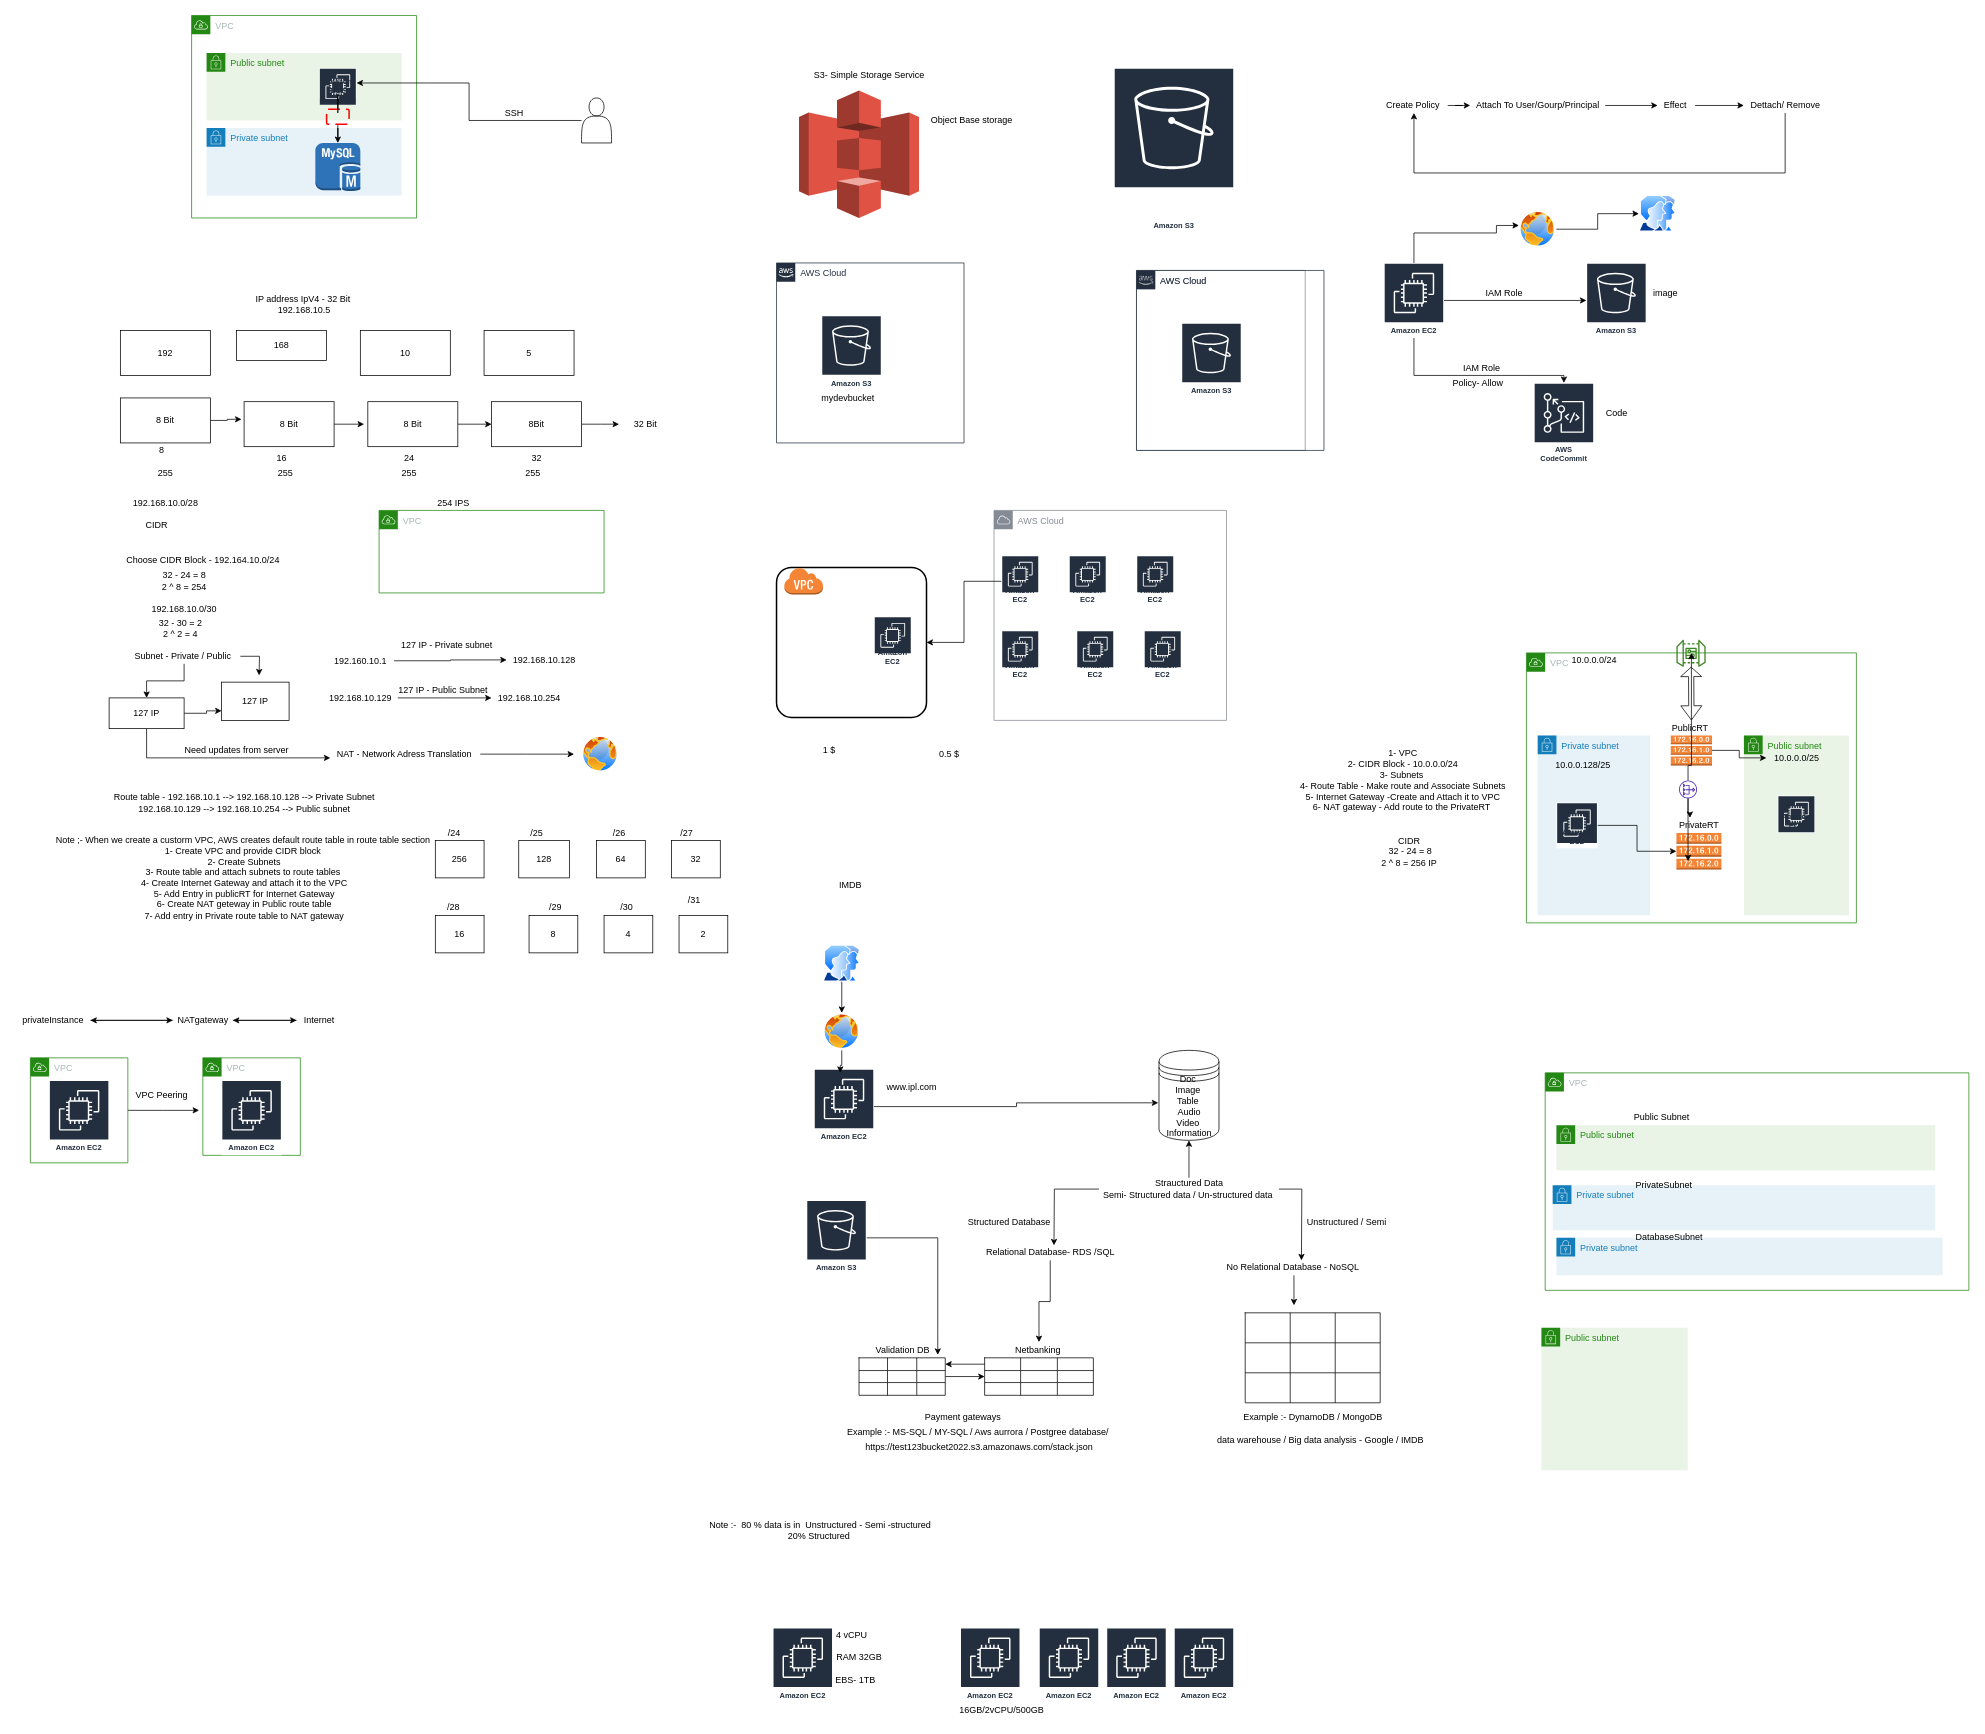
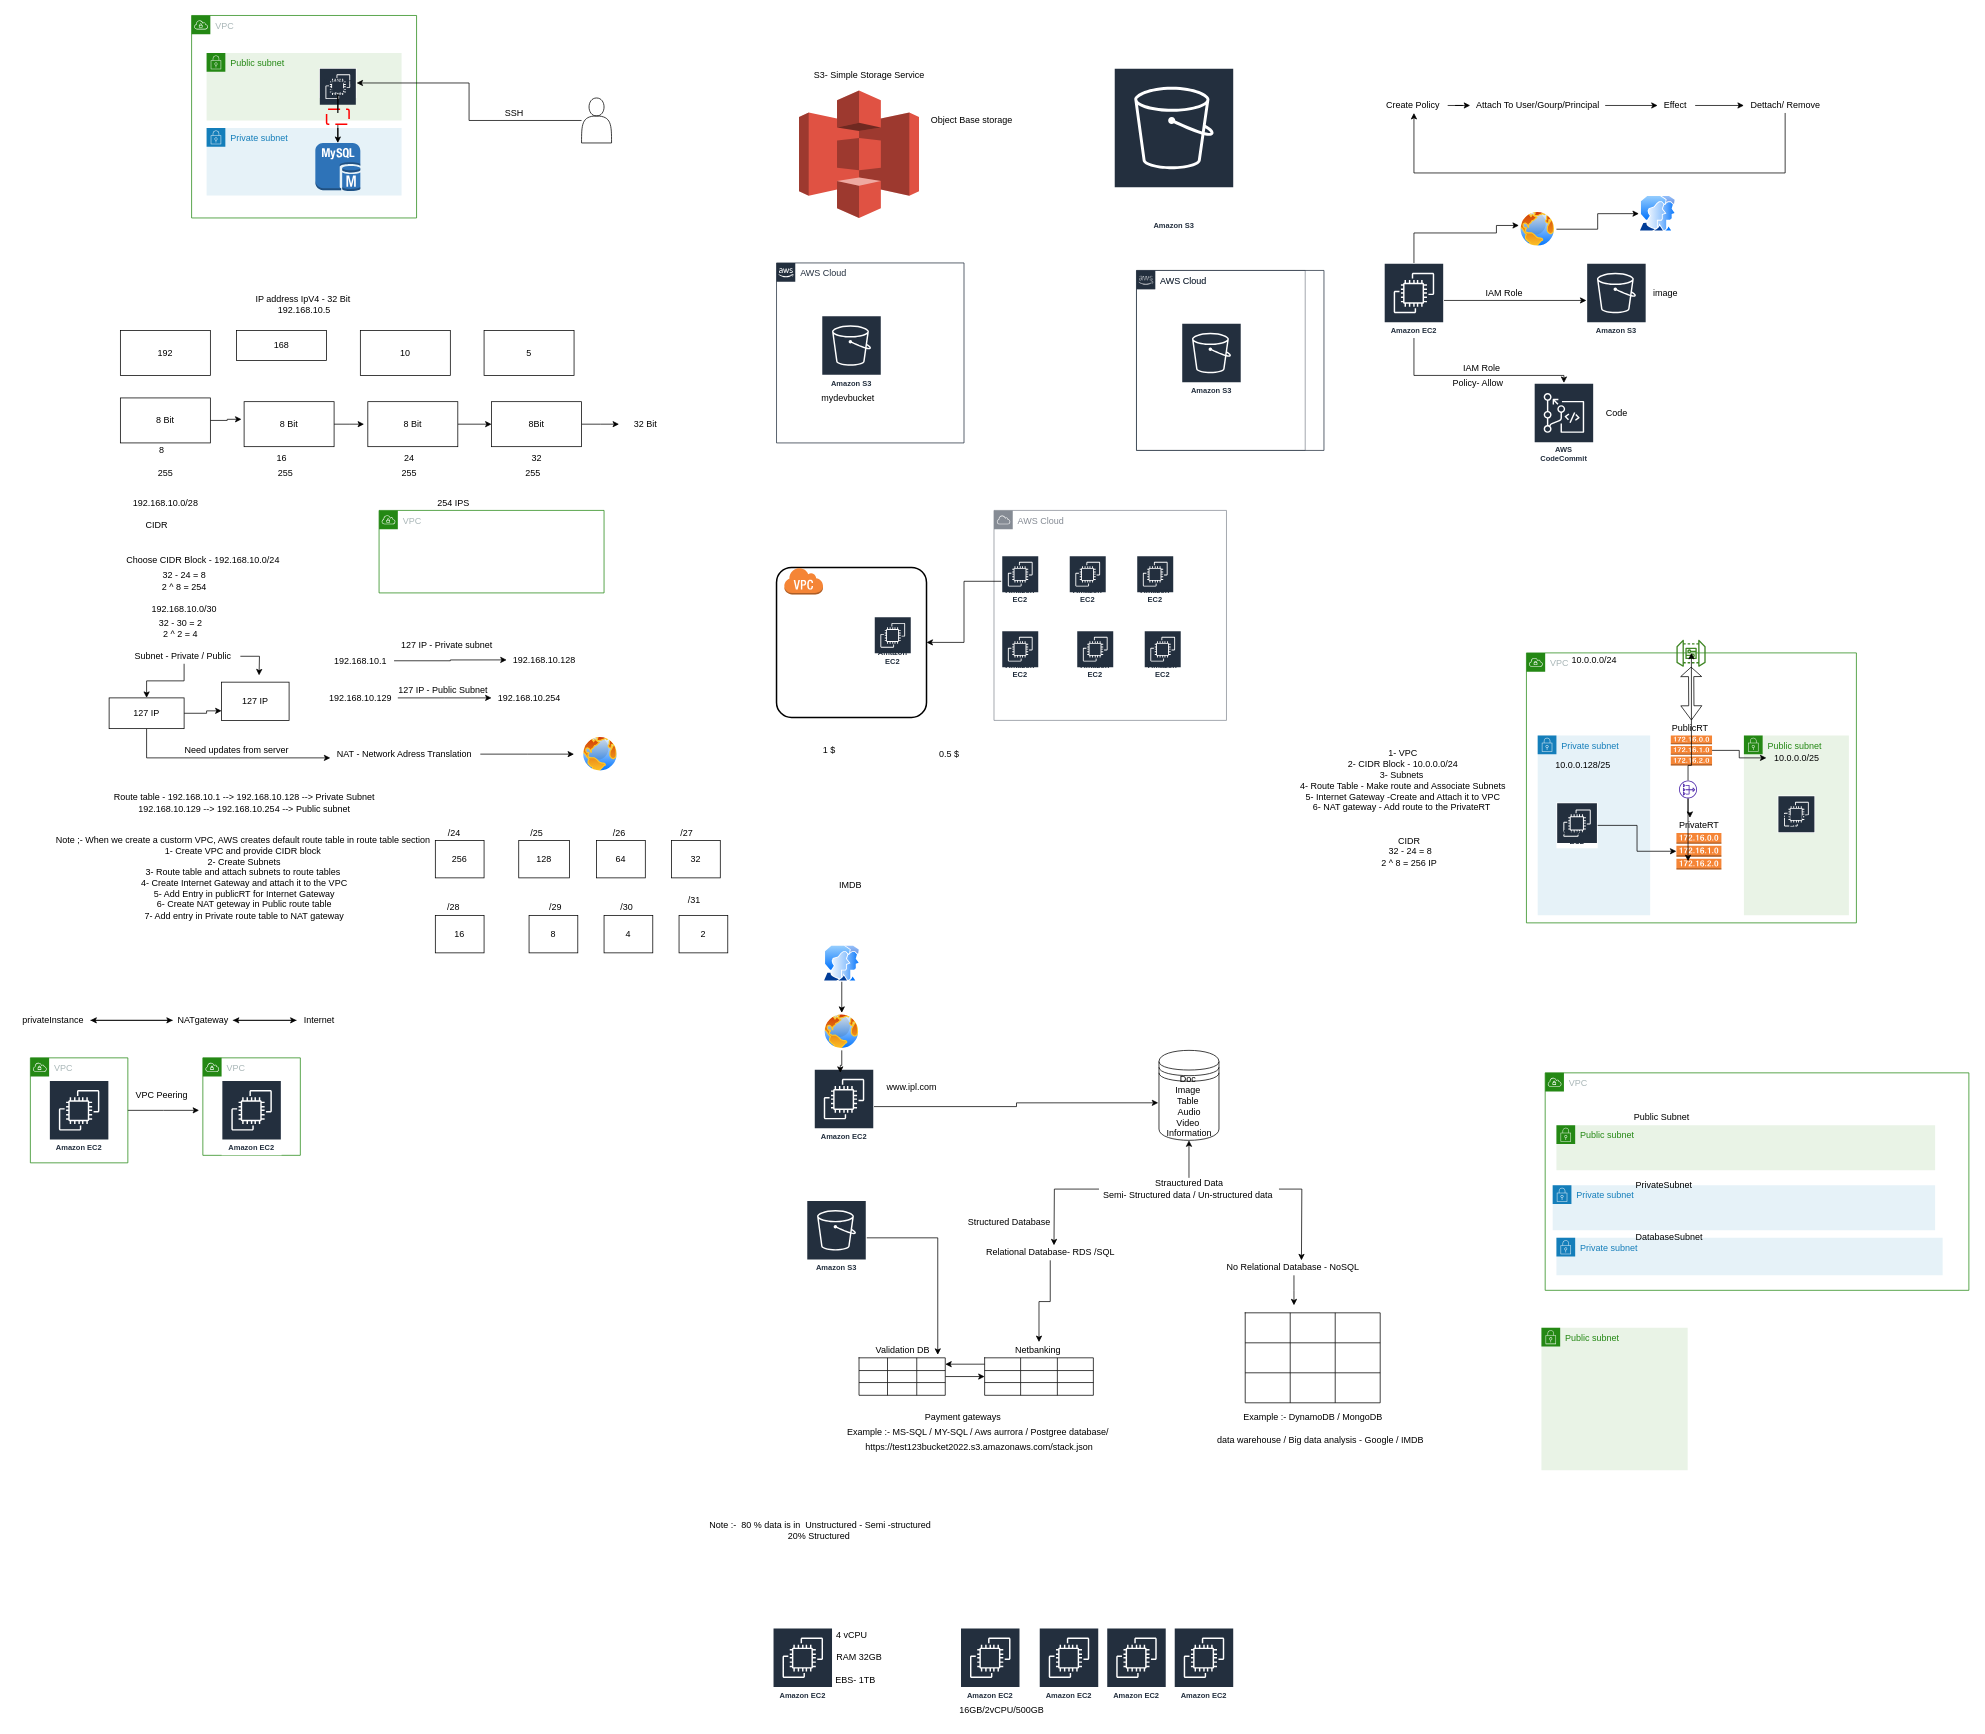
node "Choose CIDR Block - 192.164.10.0/24": label "Choose CIDR Block - 192.164.10.0/24" -> "Choose CIDR Block - 192.168.10.0/24"
node "192.160.10.1": label "192.160.10.1" -> "192.168.10.1"
node "Unstructured / Semi": removed
